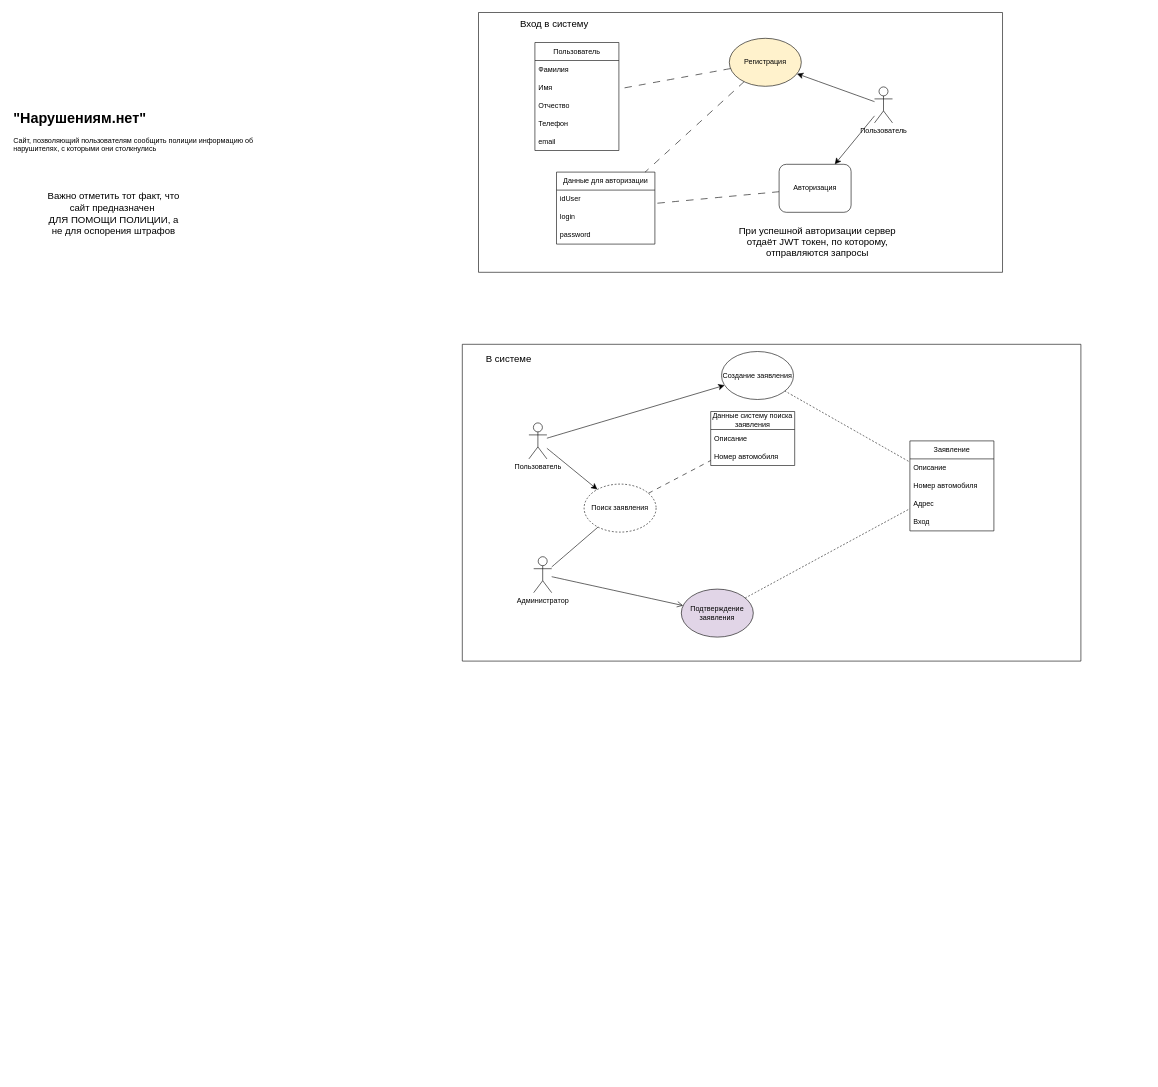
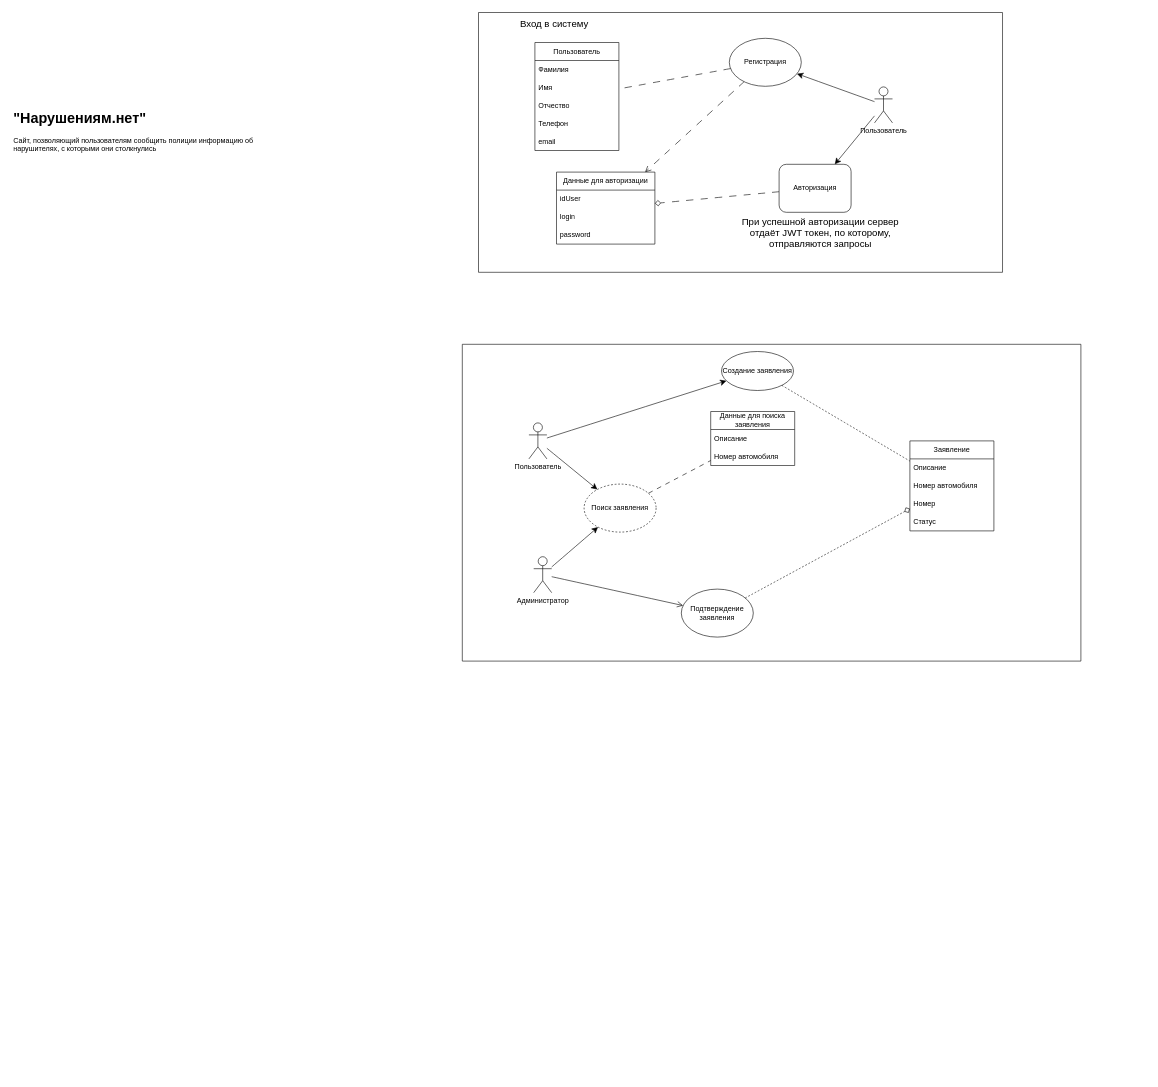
node "Регистрация": fillcolor #fff2cc -> #ffffff
edge "Регистрация" -- "Данные для авторизации": arrowhead none -> open
edge "Авторизация" -- "Данные для авторизации": arrowhead none -> diamond
node "Важно отметить тот факт, что сайт предназначен ДЛЯ ПОМОЩИ ПОЛИЦИИ, а не для оспорения штрафов": removed
node "При успешной авторизации сервер отдаёт JWT токен, по которому, отправляются запросы": moved (818, 242) -> (821, 233)
node "В системе": removed
node "Создание заявления": size 72x48 -> 72x39
node "Данные систему поиска заявления": label "Данные систему поиска заявления" -> "Данные для поиска заявления"
node "Адрес": label "Адрес" -> "Номер"
edge "Заявление" -- "Подтверждение заявления": arrowhead none -> diamond
node "Вход": label "Вход" -> "Статус"
edge "Поиск заявления" -- "Администратор": arrowhead none -> classic
node "Подтверждение заявления": fillcolor #e1d5e7 -> #ffffff
